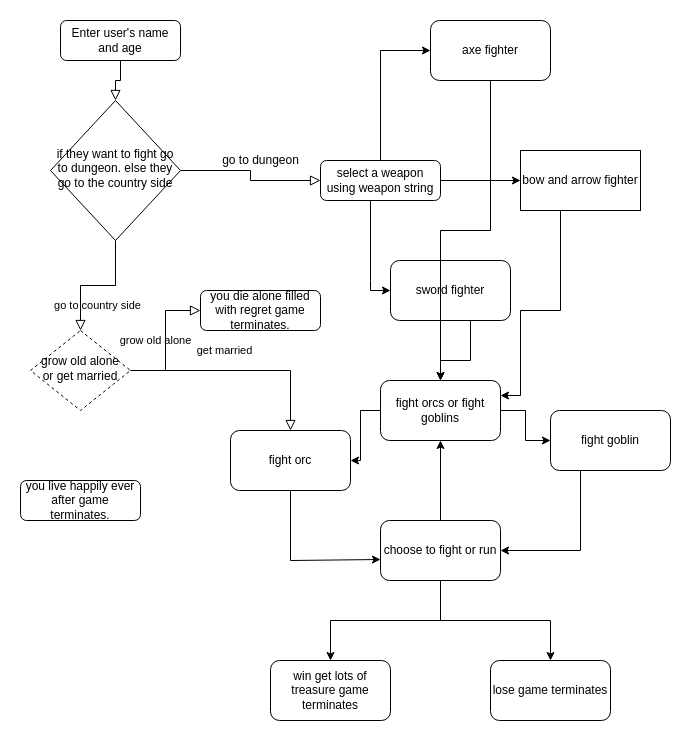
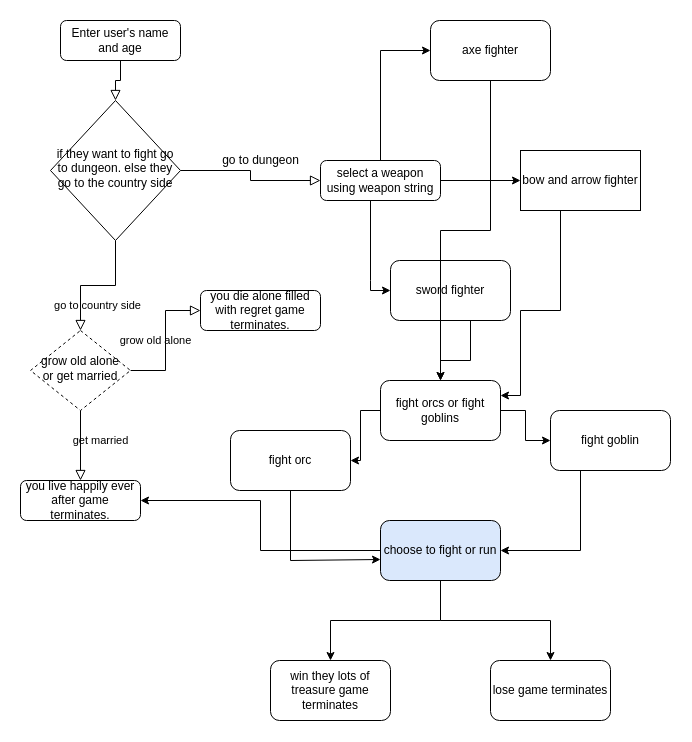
edge "grow old alone or get married" -> "fight orc": now "grow old alone or get married" -> "you live happily ever after game terminates."
edge "choose to fight or run" -> "fight orcs or fight goblins": now "choose to fight or run" -> "you live happily ever after game terminates."
node "choose to fight or run": fillcolor #ffffff -> #dae8fc
node "win get lots of treasure game terminates": label "win get lots of treasure game terminates" -> "win they lots of treasure game terminates"
